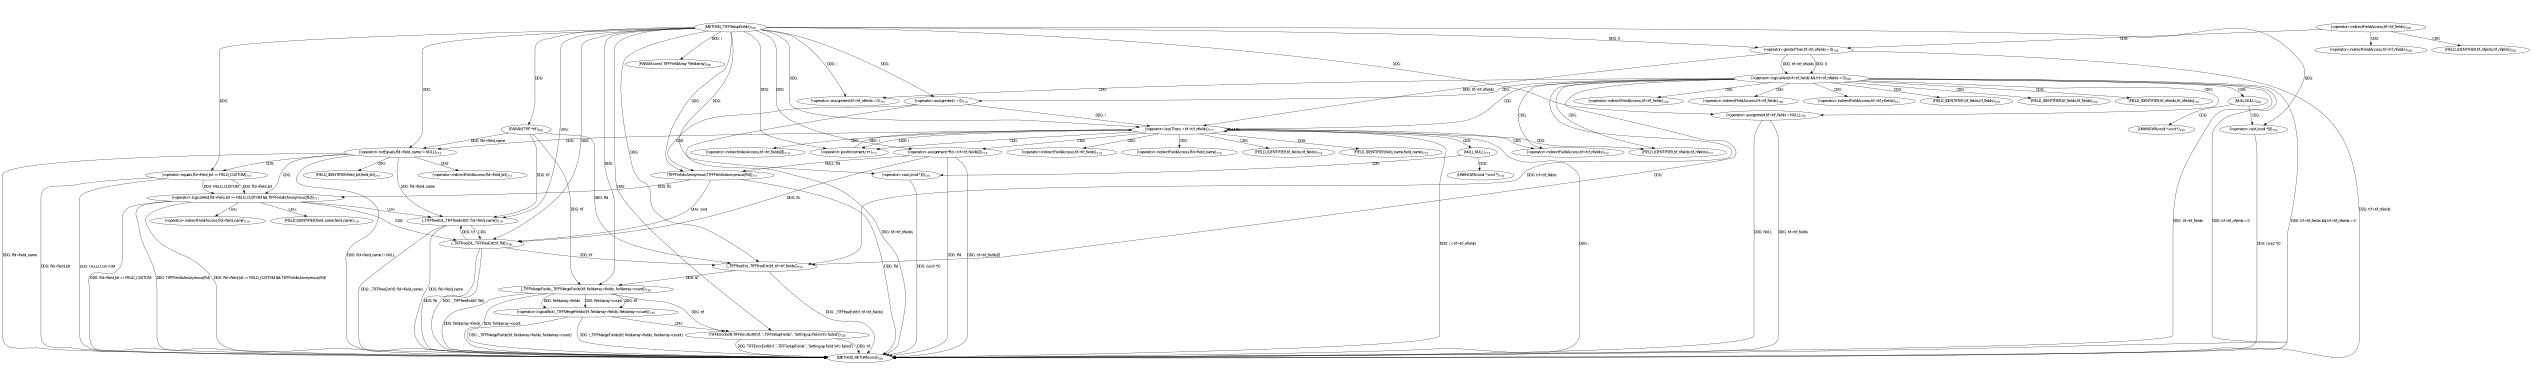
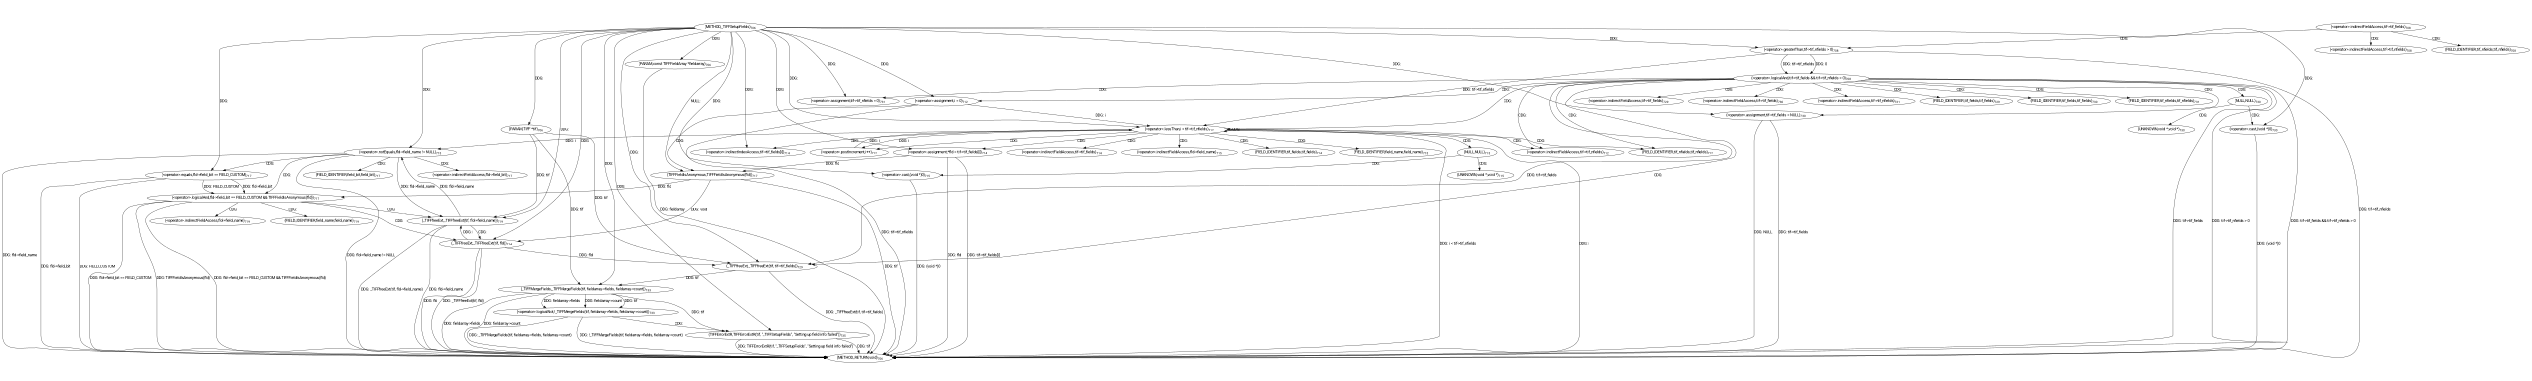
edge "(METHOD,_TIFFSetupFields)" -> "(PARAM,const TIFFFieldArray *fieldarray)": label "DDG: i" -> "DDG: "
edge "(METHOD,_TIFFSetupFields)" -> "(<operator>.greaterThan,tif->tif_nfields > 0)": label "DDG: 0" -> "DDG: "
edge "(METHOD,_TIFFSetupFields)" -> "(<operator>.assignment,tif->tif_nfields = 0)": label "DDG: i" -> "DDG: "
edge "(METHOD,_TIFFSetupFields)" -> "(TIFFFieldIsAnonymous,TIFFFieldIsAnonymous(fld))": label "DDG: " -> "NULL: "
edge "(METHOD,_TIFFSetupFields)" -> "(<operator>.postIncrement,i++)": now "(METHOD,_TIFFSetupFields)" -> "(<operator>.indirectIndexAccess,tif->tif_fields[i])"
edge "(PARAM,TIFF *tif)" -> "(<operator>.notEquals,fld->field_name != NULL)": now "(_TIFFfreeExt,_TIFFfreeExt(tif, fld->field_name))" -> "(<operator>.notEquals,fld->field_name != NULL)"
edge "(<operator>.lessThan,i < tif->tif_nfields)" -> "(<operator>.notEquals,fld->field_name != NULL)": label "CDG: " -> "DDG: i"
edge "(<operator>.assignment,*fld = tif->tif_fields[i])" -> "(TIFFFieldIsAnonymous,TIFFFieldIsAnonymous(fld))": label "NULL: fld" -> "DDG: fld"
edge "(PARAM,TIFF *tif)" -> "(_TIFFfreeExt,_TIFFfreeExt(tif, tif->tif_fields))": label "DDG: fld" -> "DDG: tif"
edge "(<operator>.assignment,*fld = tif->tif_fields[i])" -> "(_TIFFfreeExt,_TIFFfreeExt(tif, fld))": removed, label "DDG: fld"
edge "(PARAM,const TIFFFieldArray *fieldarray)" -> "(METHOD_RETURN,void)": added, label "DDG: fieldarray"
edge "(_TIFFfreeExt,_TIFFfreeExt(tif, fld))" -> "(_TIFFfreeExt,_TIFFfreeExt(tif, fld->field_name))": label "DDG: tif" -> "DDG: i"
node "(_TIFFfreeExt,_TIFFfreeExt(tif, fld))": text "726" -> "724"
edge "(_TIFFfreeExt,_TIFFfreeExt(tif, fld))" -> "(_TIFFfreeExt,_TIFFfreeExt(tif, tif->tif_fields))": label "DDG: tif" -> "DDG: fld"
edge "(TIFFFieldIsAnonymous,TIFFFieldIsAnonymous(fld))" -> "(METHOD_RETURN,void)": label "DDG: fld" -> "DDG: tif"
